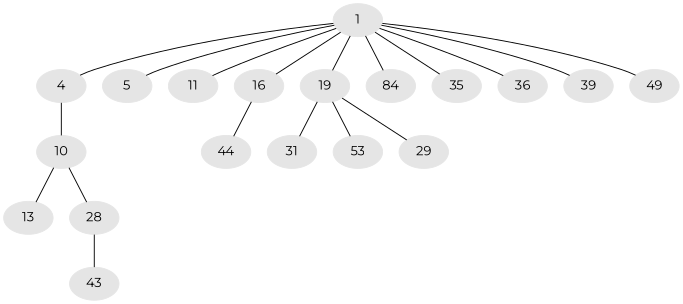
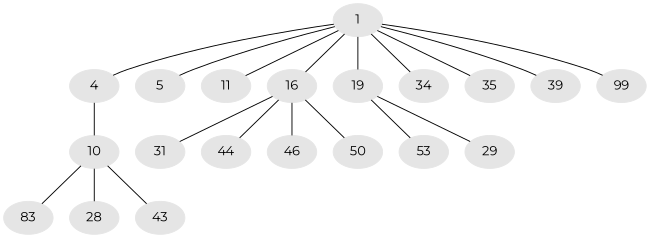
node "84": label "84" -> "34"
node "36": removed
node "49": label "49" -> "99"
edge "19" -- "31": now "16" -- "31"
node "46": added
node "50": added
node "13": label "13" -> "83"
edge "28" -- "43": now "10" -- "43"
